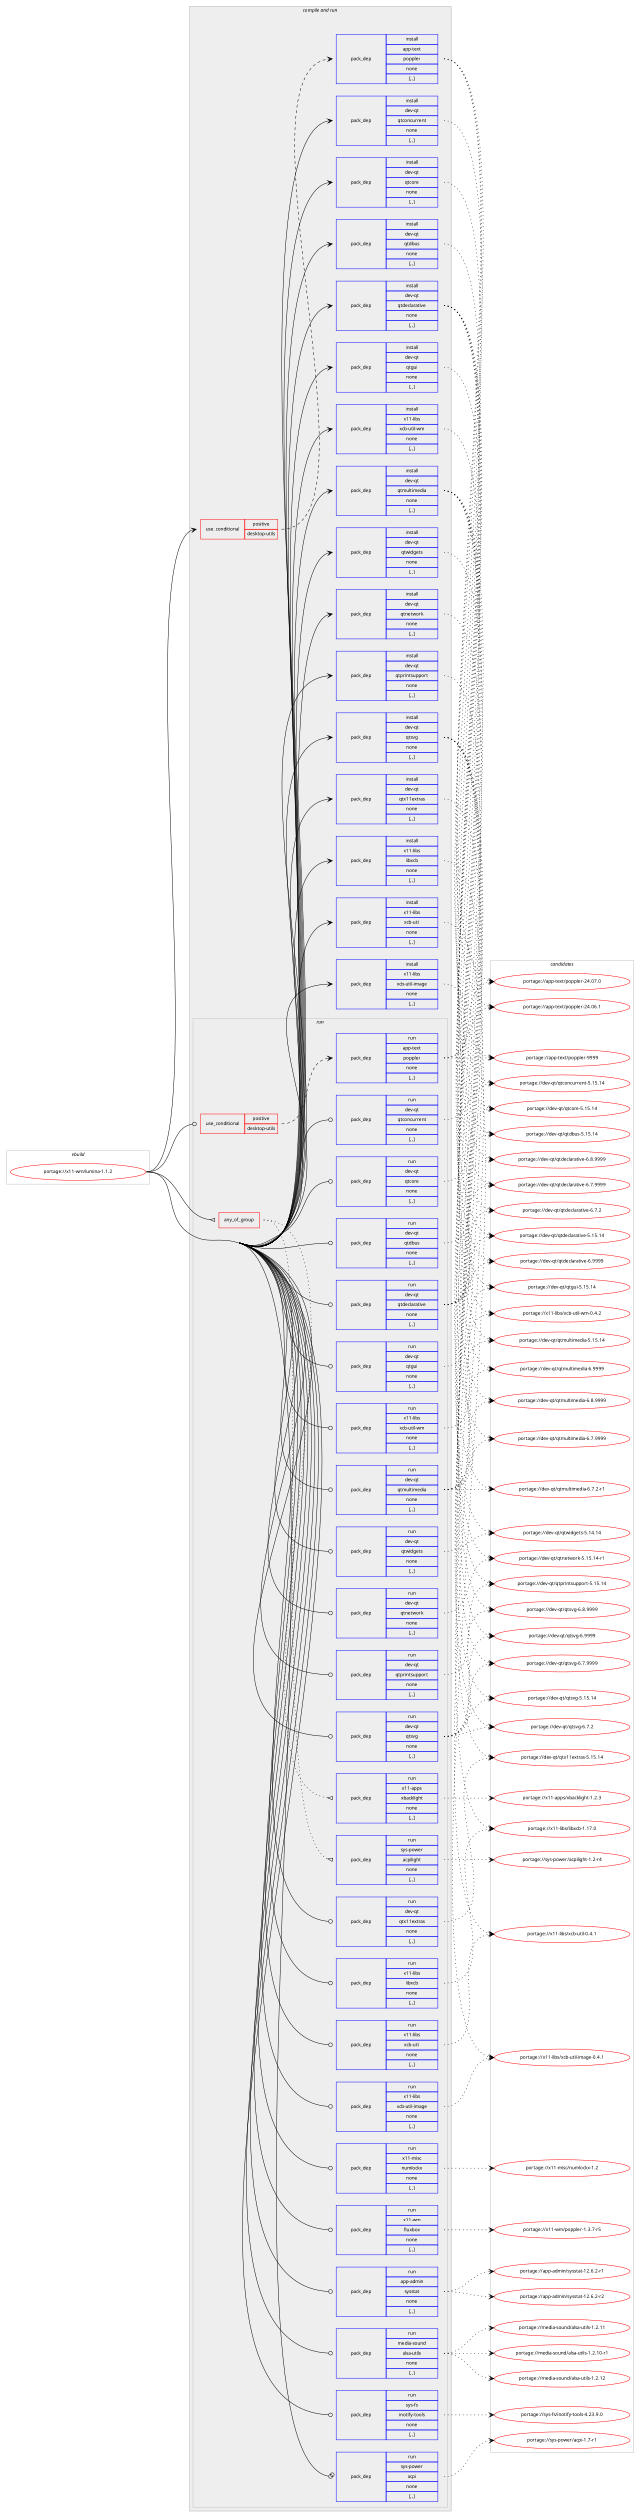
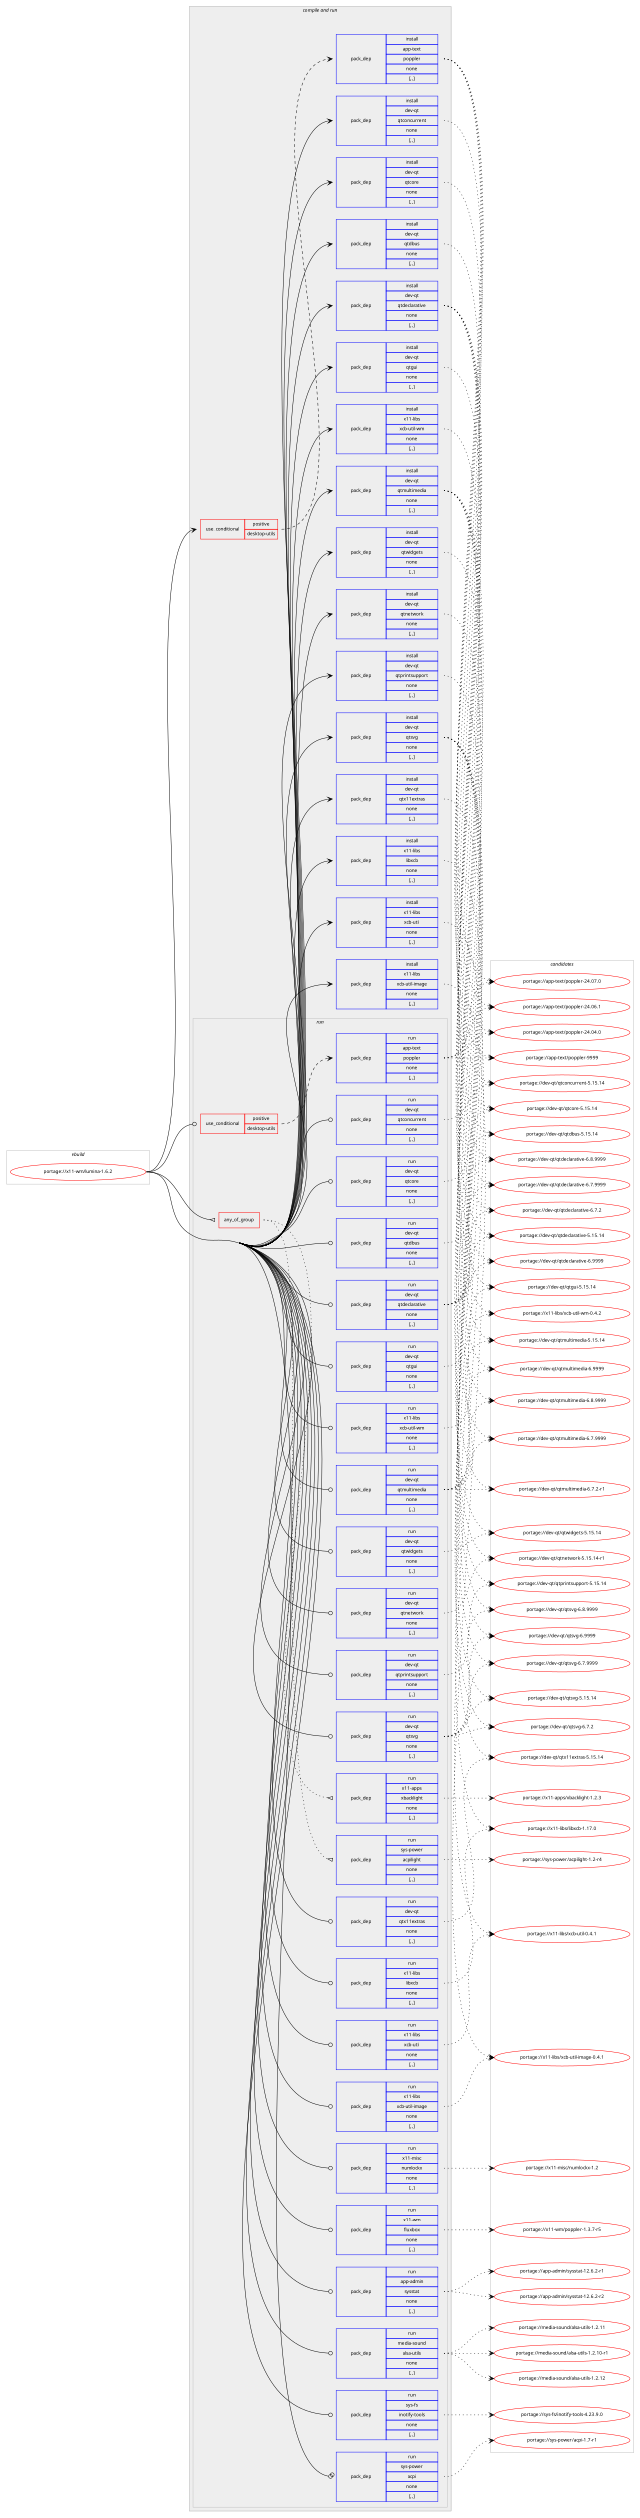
node "portage://app-text/poppler-24.04.0": added
node "portage://x11-wm/lumina-1.1.2": label "portage://x11-wm/lumina-1.1.2" -> "portage://x11-wm/lumina-1.6.2"
node "portage://dev-qt/qtwidgets-5.14.14": label "portage://dev-qt/qtwidgets-5.14.14" -> "portage://dev-qt/qtwidgets-5.15.14"
